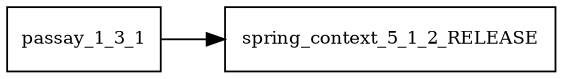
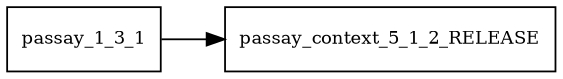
node "spring_context_5_1_2_RELEASE": label "spring_context_5_1_2_RELEASE" -> "passay_context_5_1_2_RELEASE"
